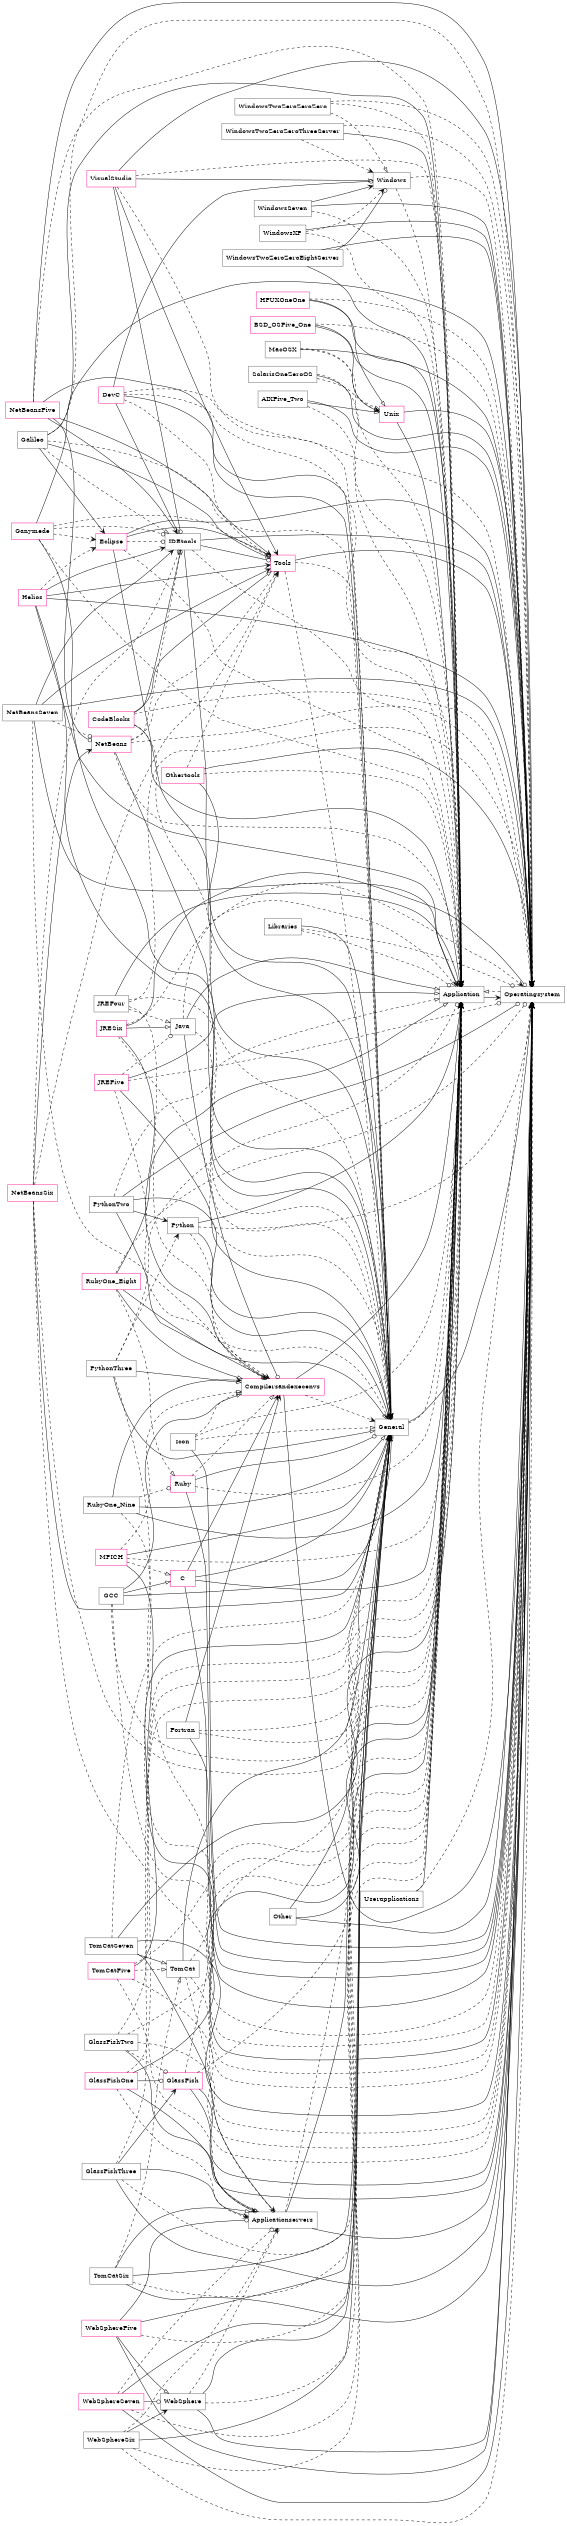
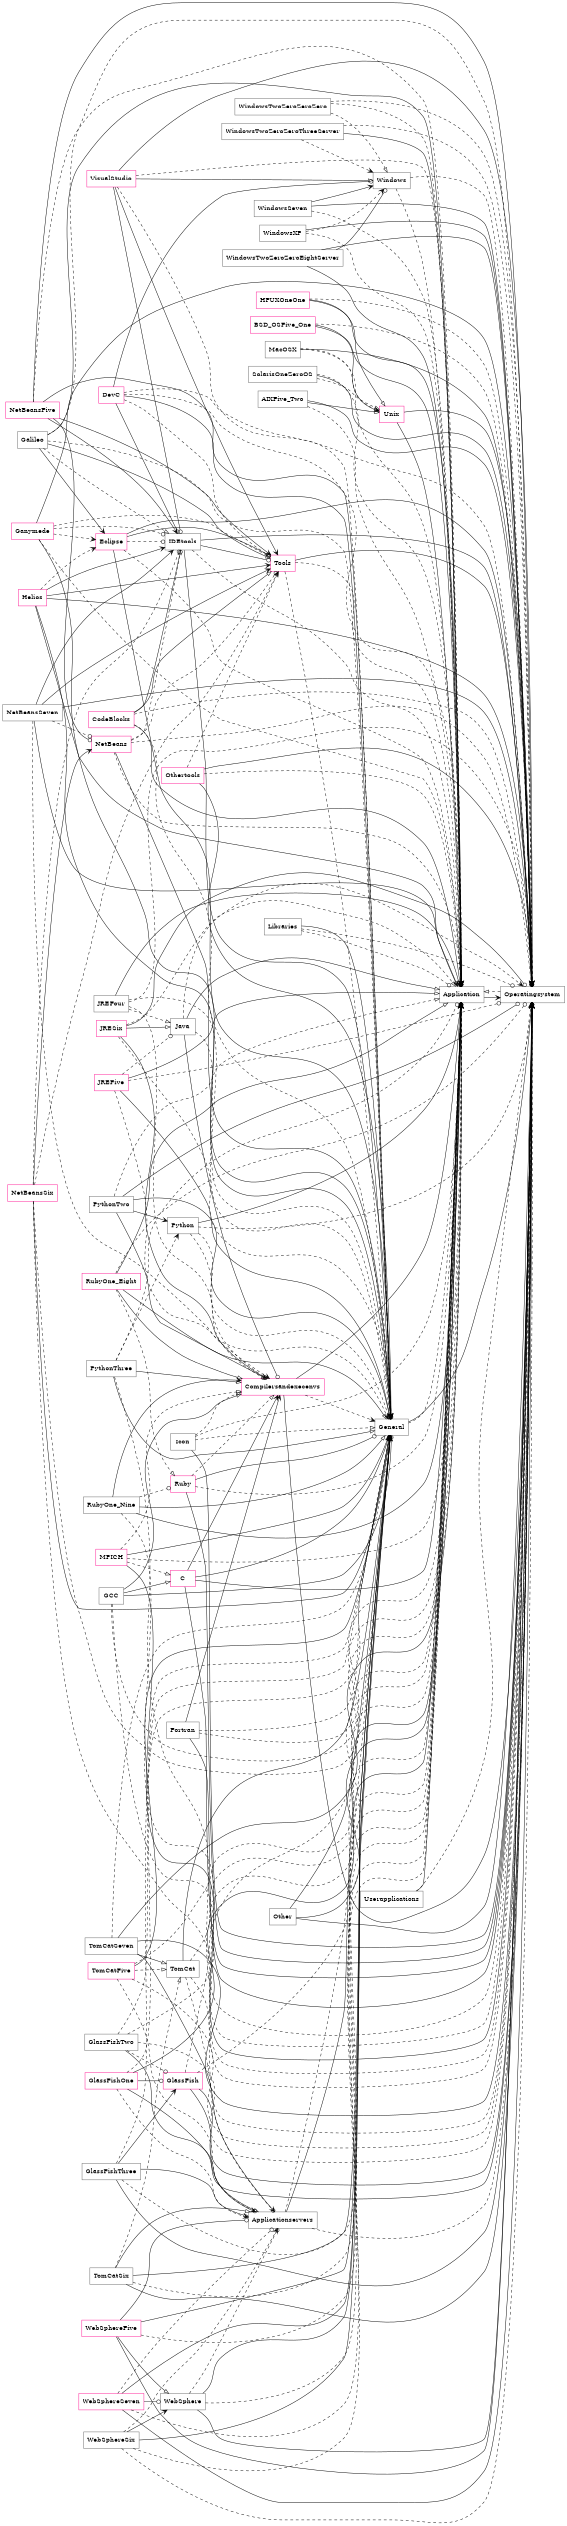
edge "Python" -> "General": style solid -> dashed
edge "Applicationservers" -> "Operatingsystem": style solid -> dashed
